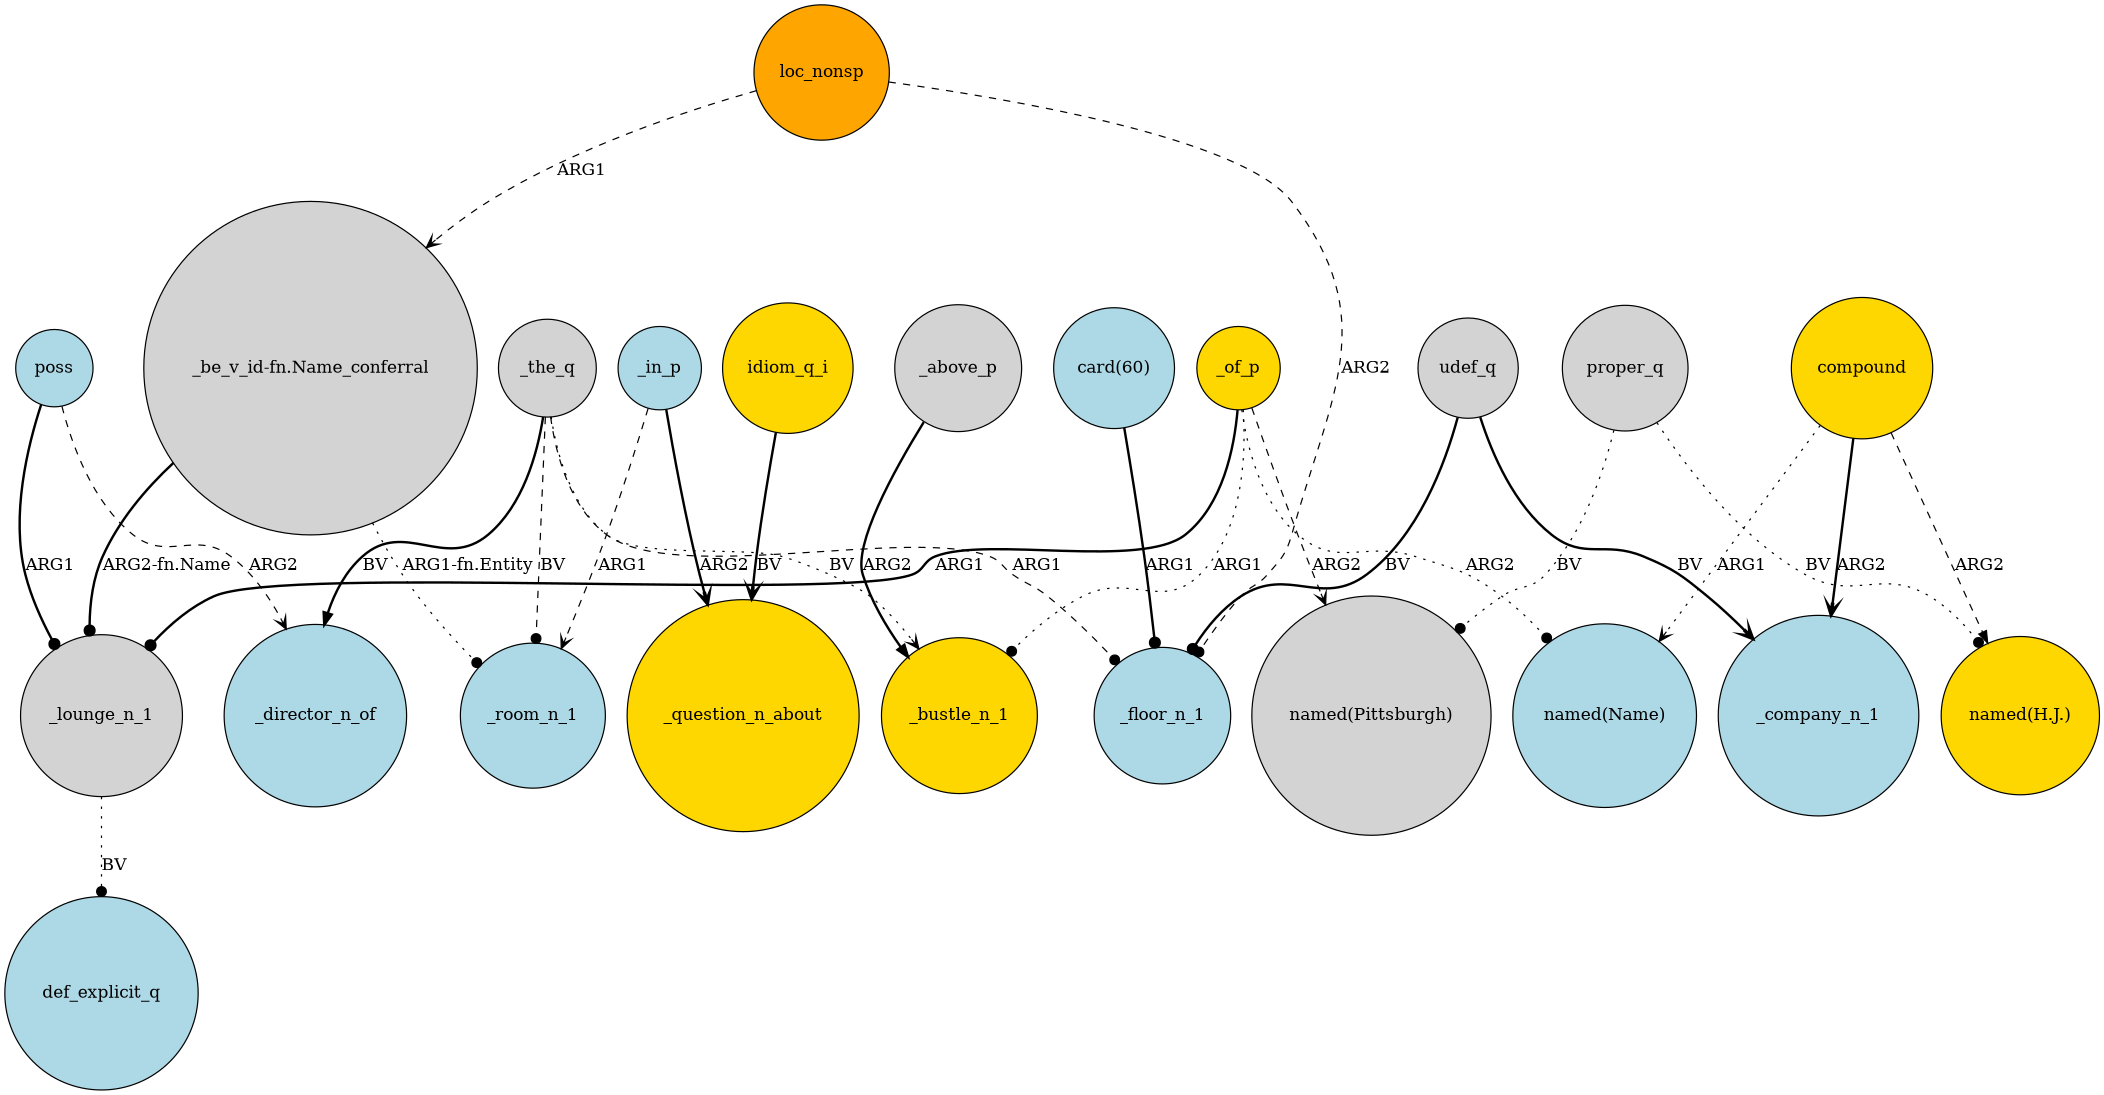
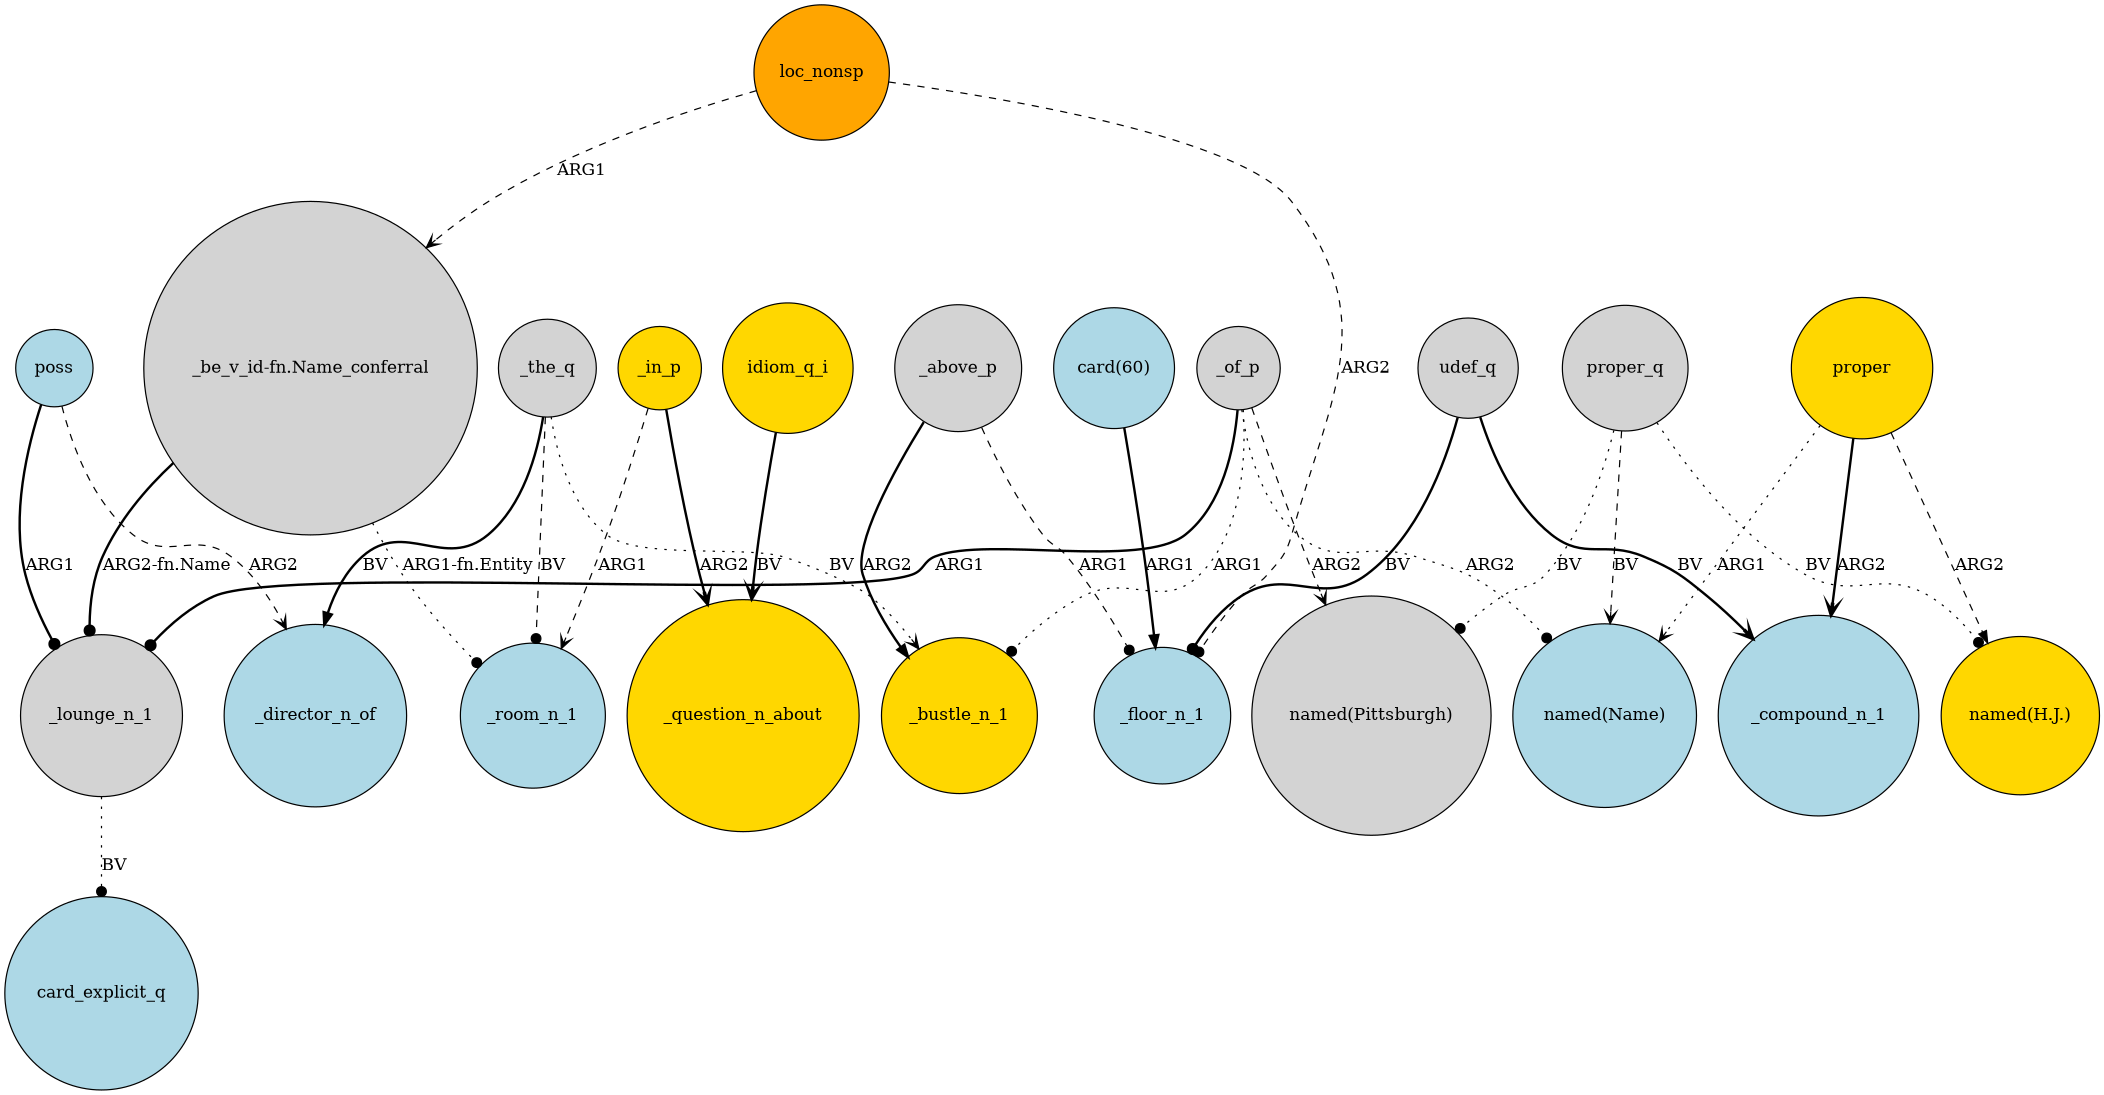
node "_in_p": fillcolor lightblue -> gold
node "_of_p": fillcolor gold -> lightgrey
node "compound": label "compound" -> "proper"
edge "proper_q" -> "named(Name)": added, label "BV"
edge "card(60)" -> "_floor_n_1": arrowhead dot -> normal
edge "_the_q" -> "_floor_n_1": now "_above_p" -> "_floor_n_1"
node "_company_n_1": label "_company_n_1" -> "_compound_n_1"
node "def_explicit_q": label "def_explicit_q" -> "card_explicit_q"
